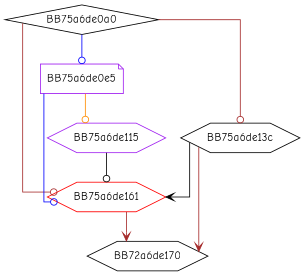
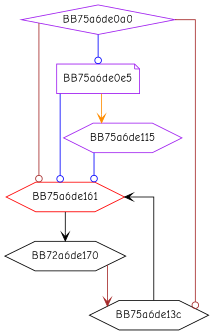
node "BB75a6de0a0": color black -> purple
edge "BB75a6de0e5" -> "BB75a6de115": arrowhead odot -> vee
edge "BB75a6de115" -> "BB75a6de161": color black -> blue
edge "BB75a6de13c" -> "BB72a6de170": reversed
edge "BB75a6de161" -> "BB72a6de170": color brown -> black
